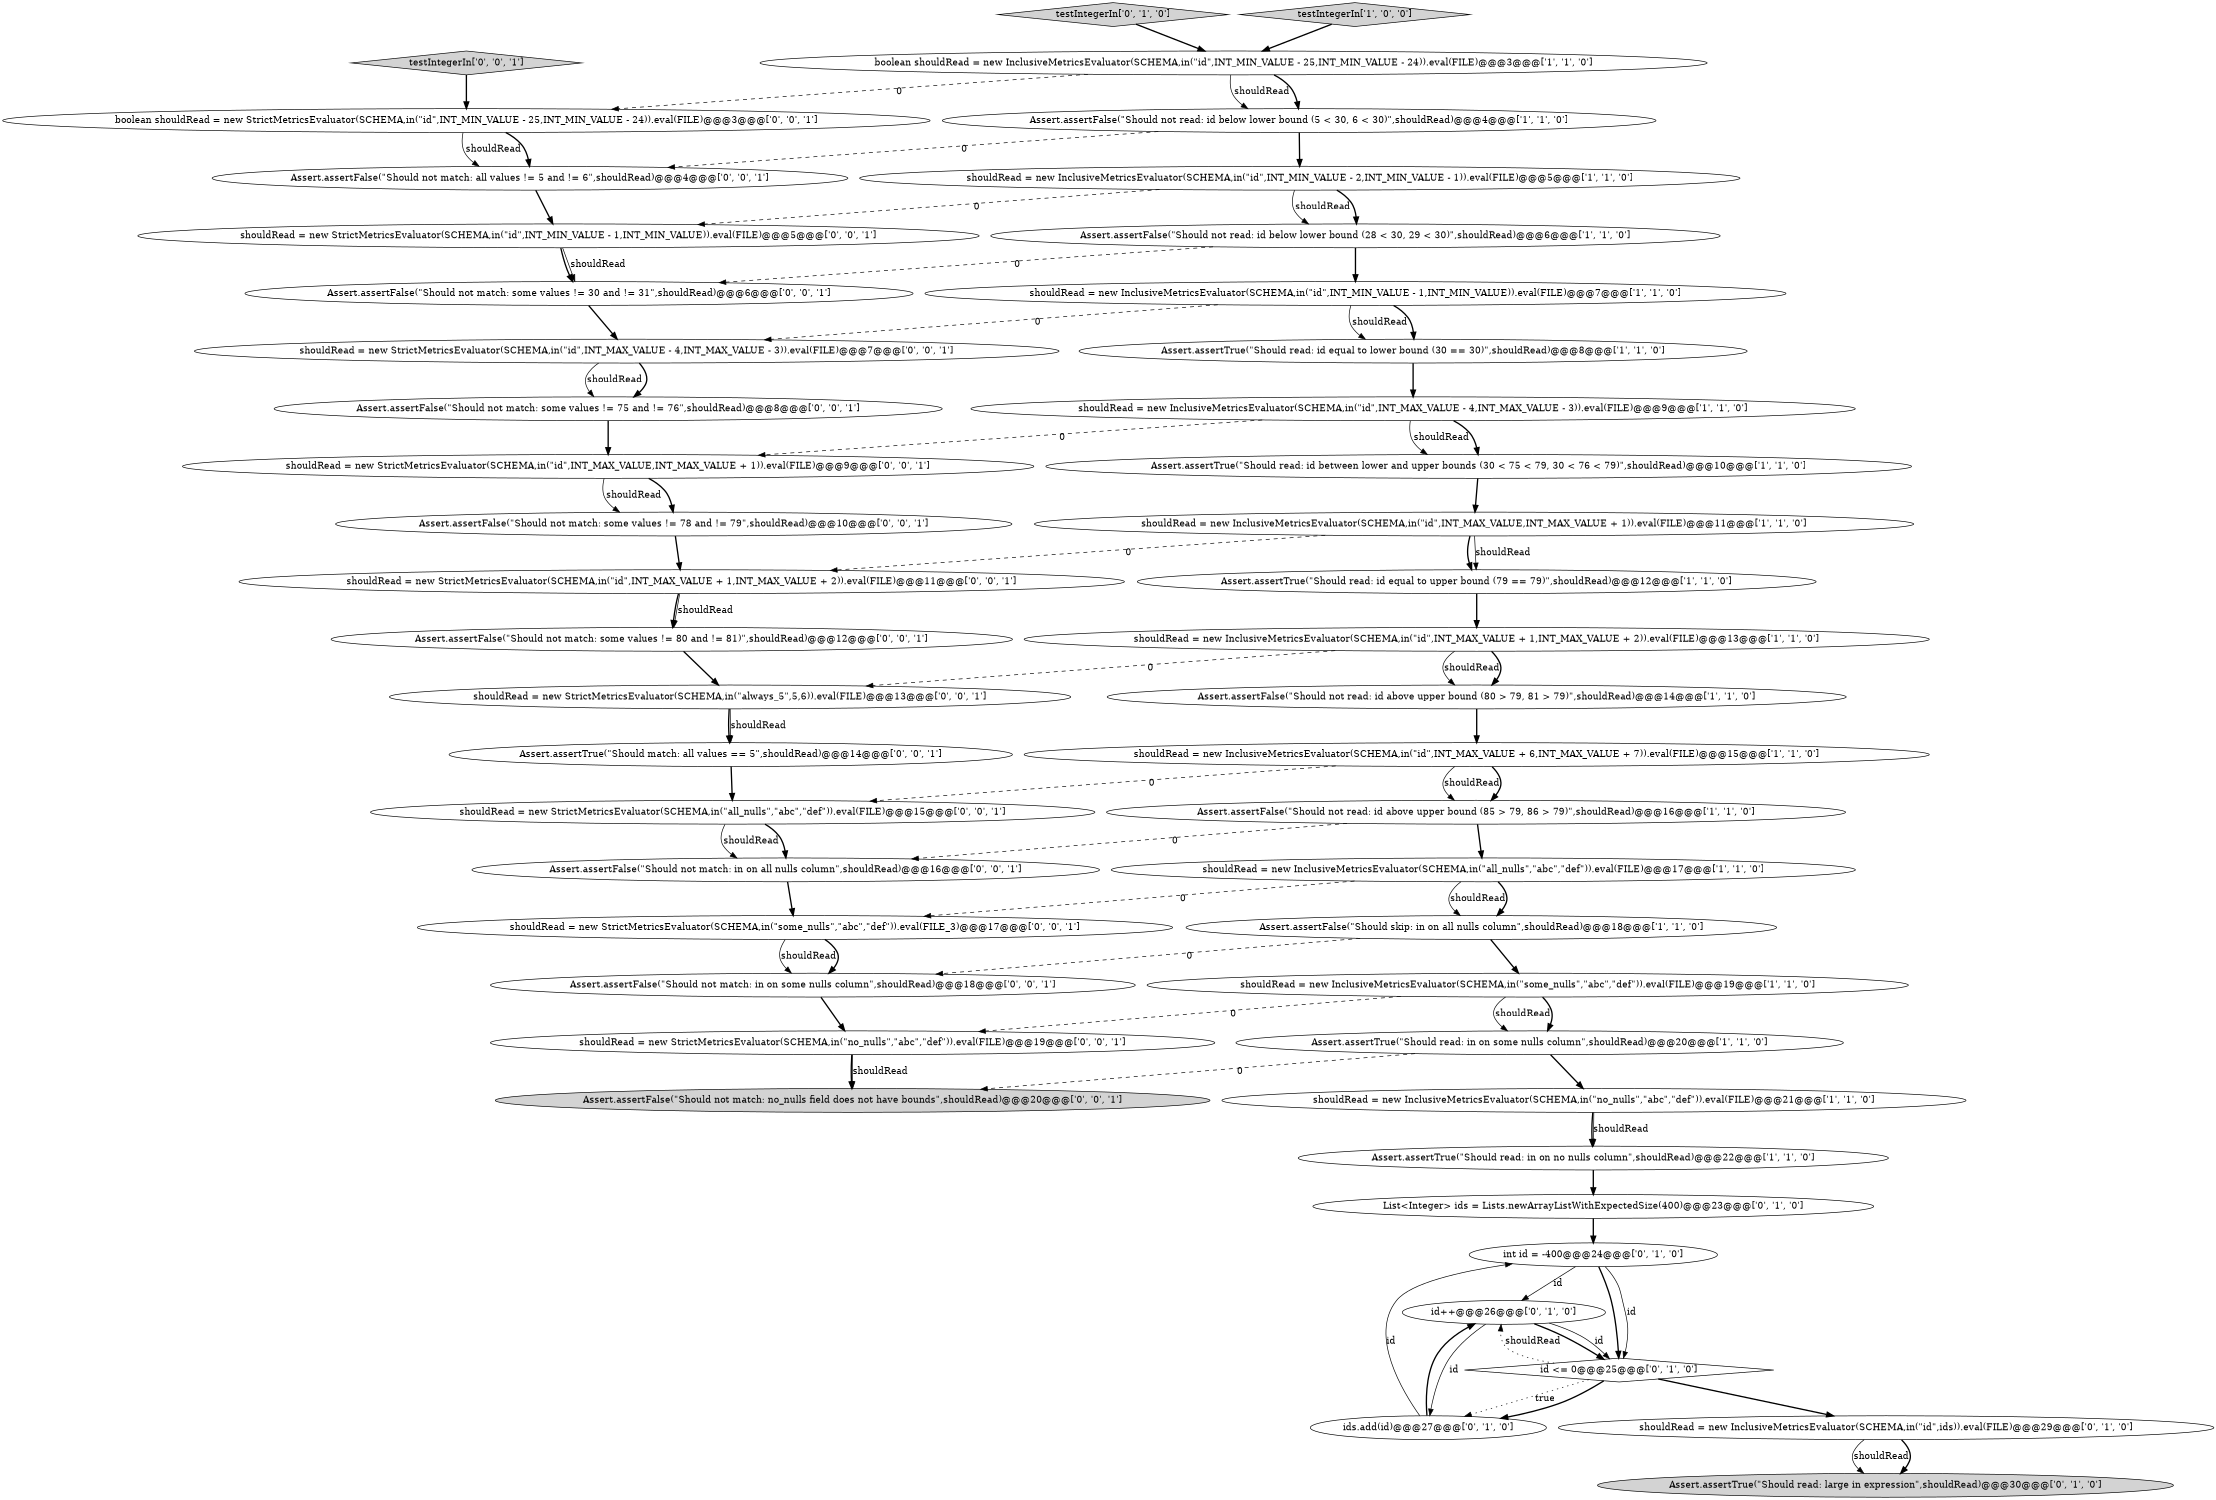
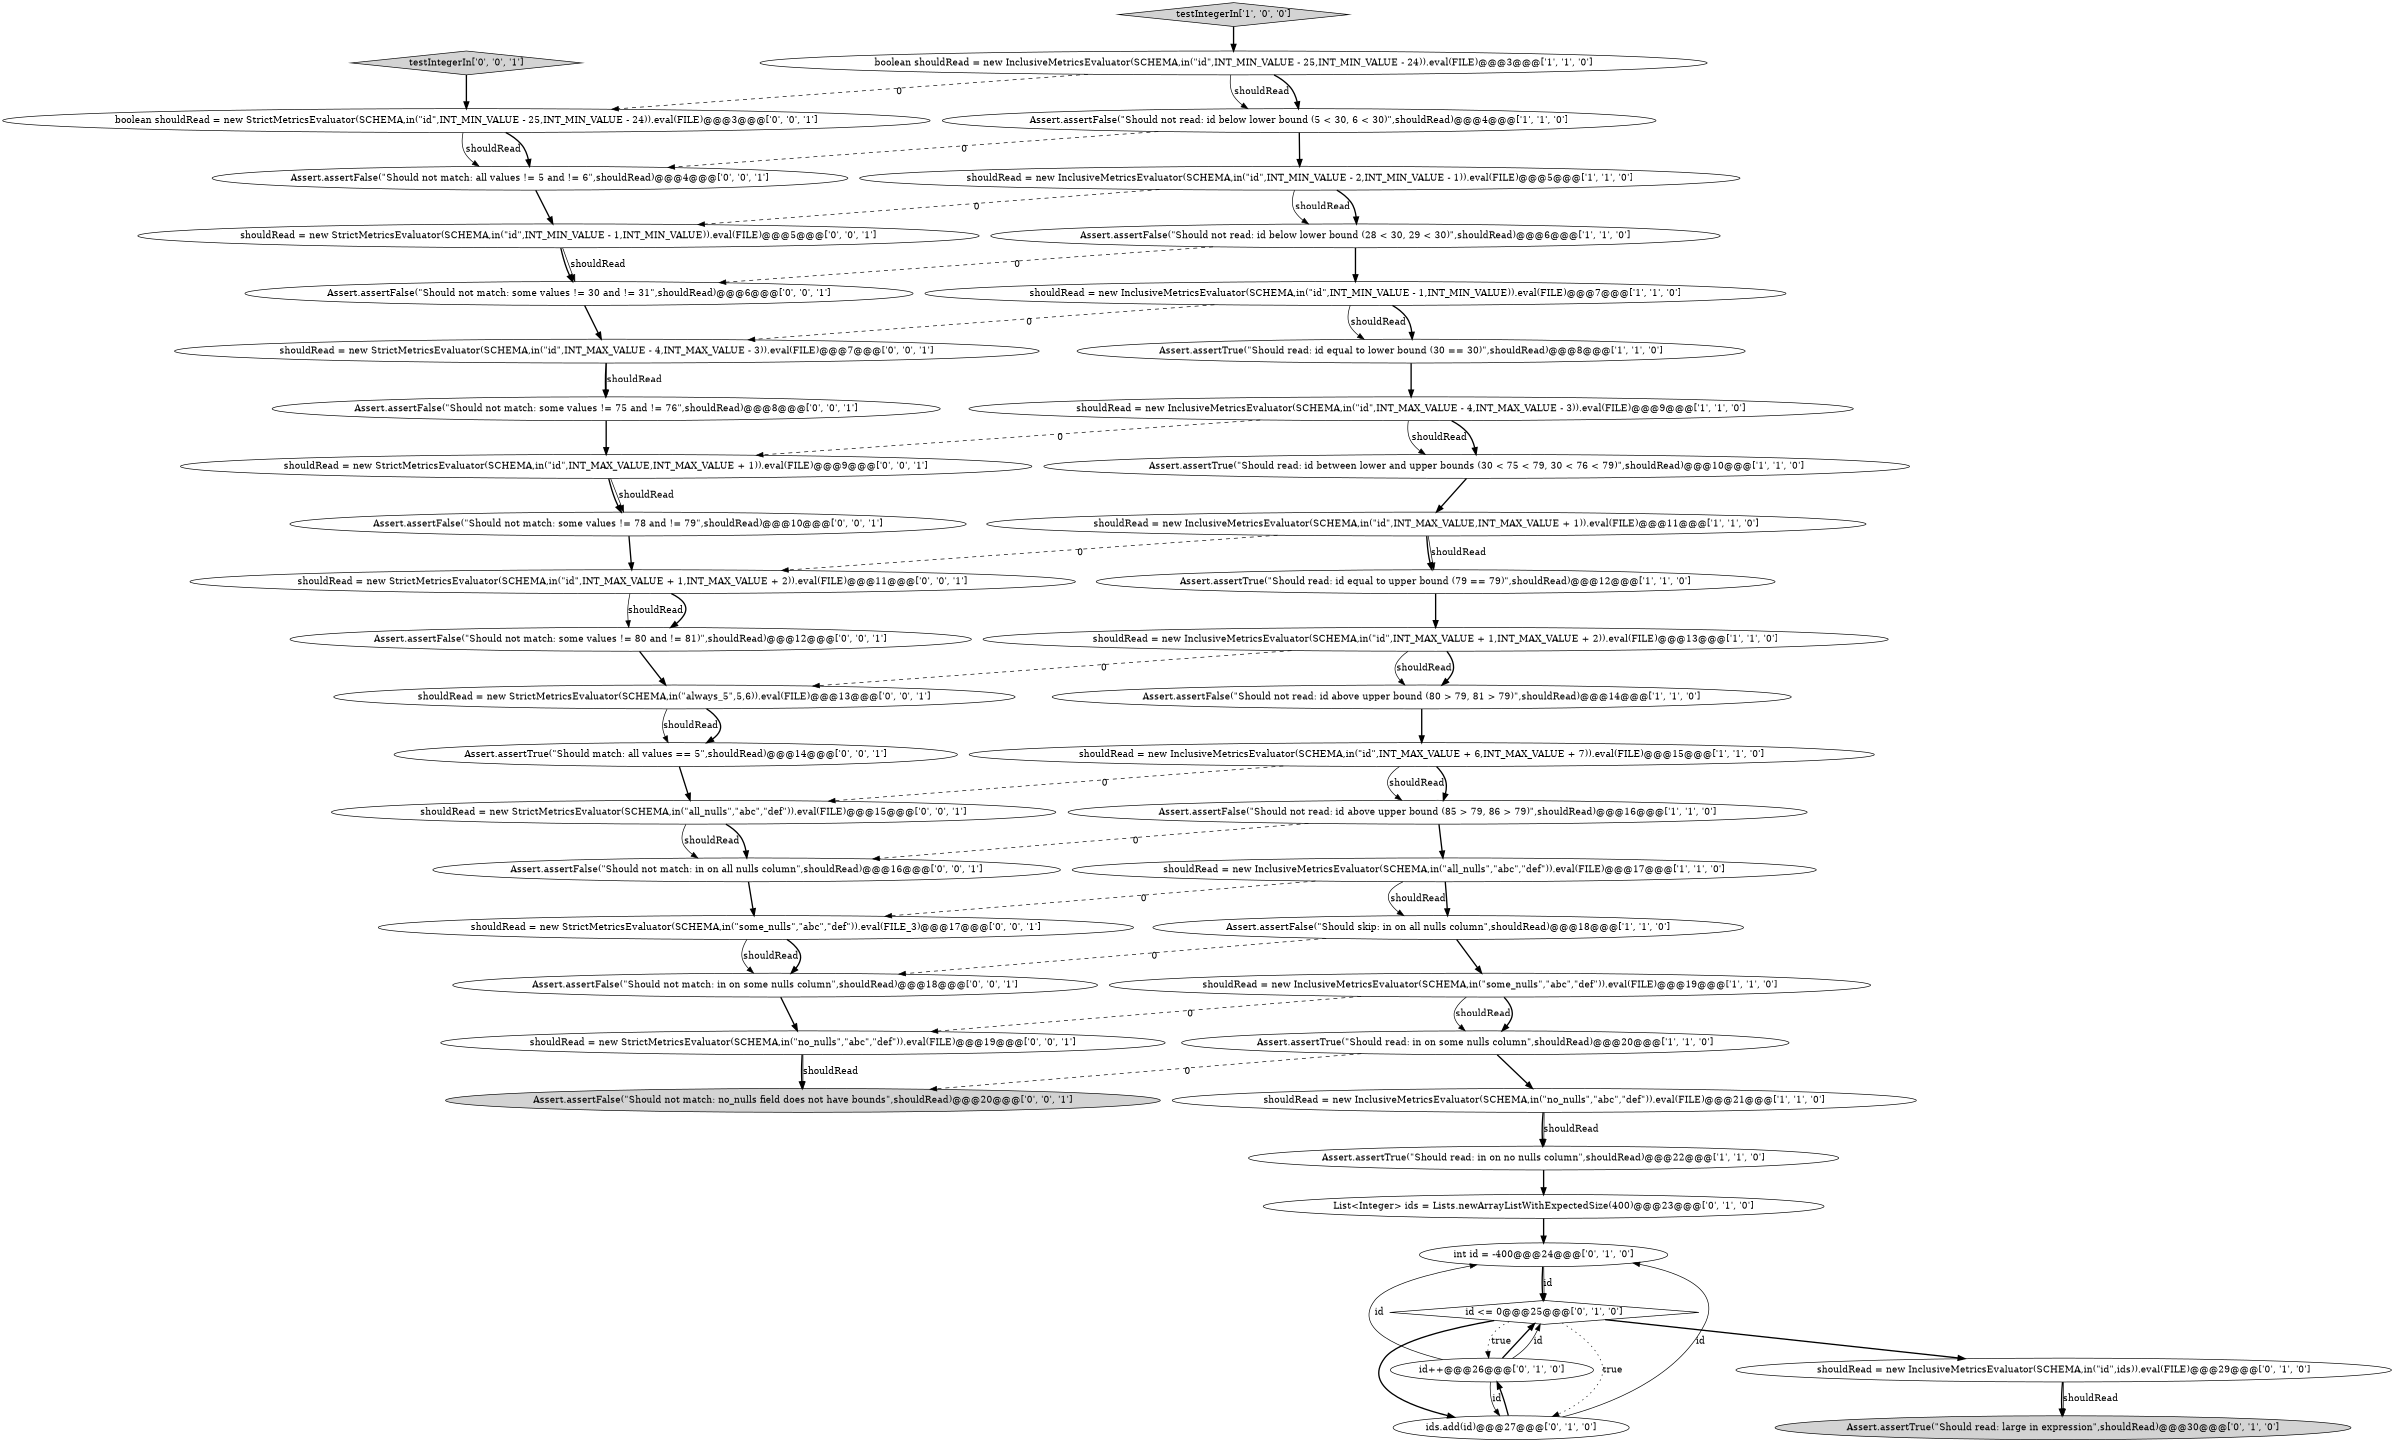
node "testIntegerIn['0', '1', '0']": removed
edge "int id = -400@@@24@@@['0', '1', '0']" -> "id++@@@26@@@['0', '1', '0']": reversed
edge "id <= 0@@@25@@@['0', '1', '0']" -> "id++@@@26@@@['0', '1', '0']": label "shouldRead" -> "true"
